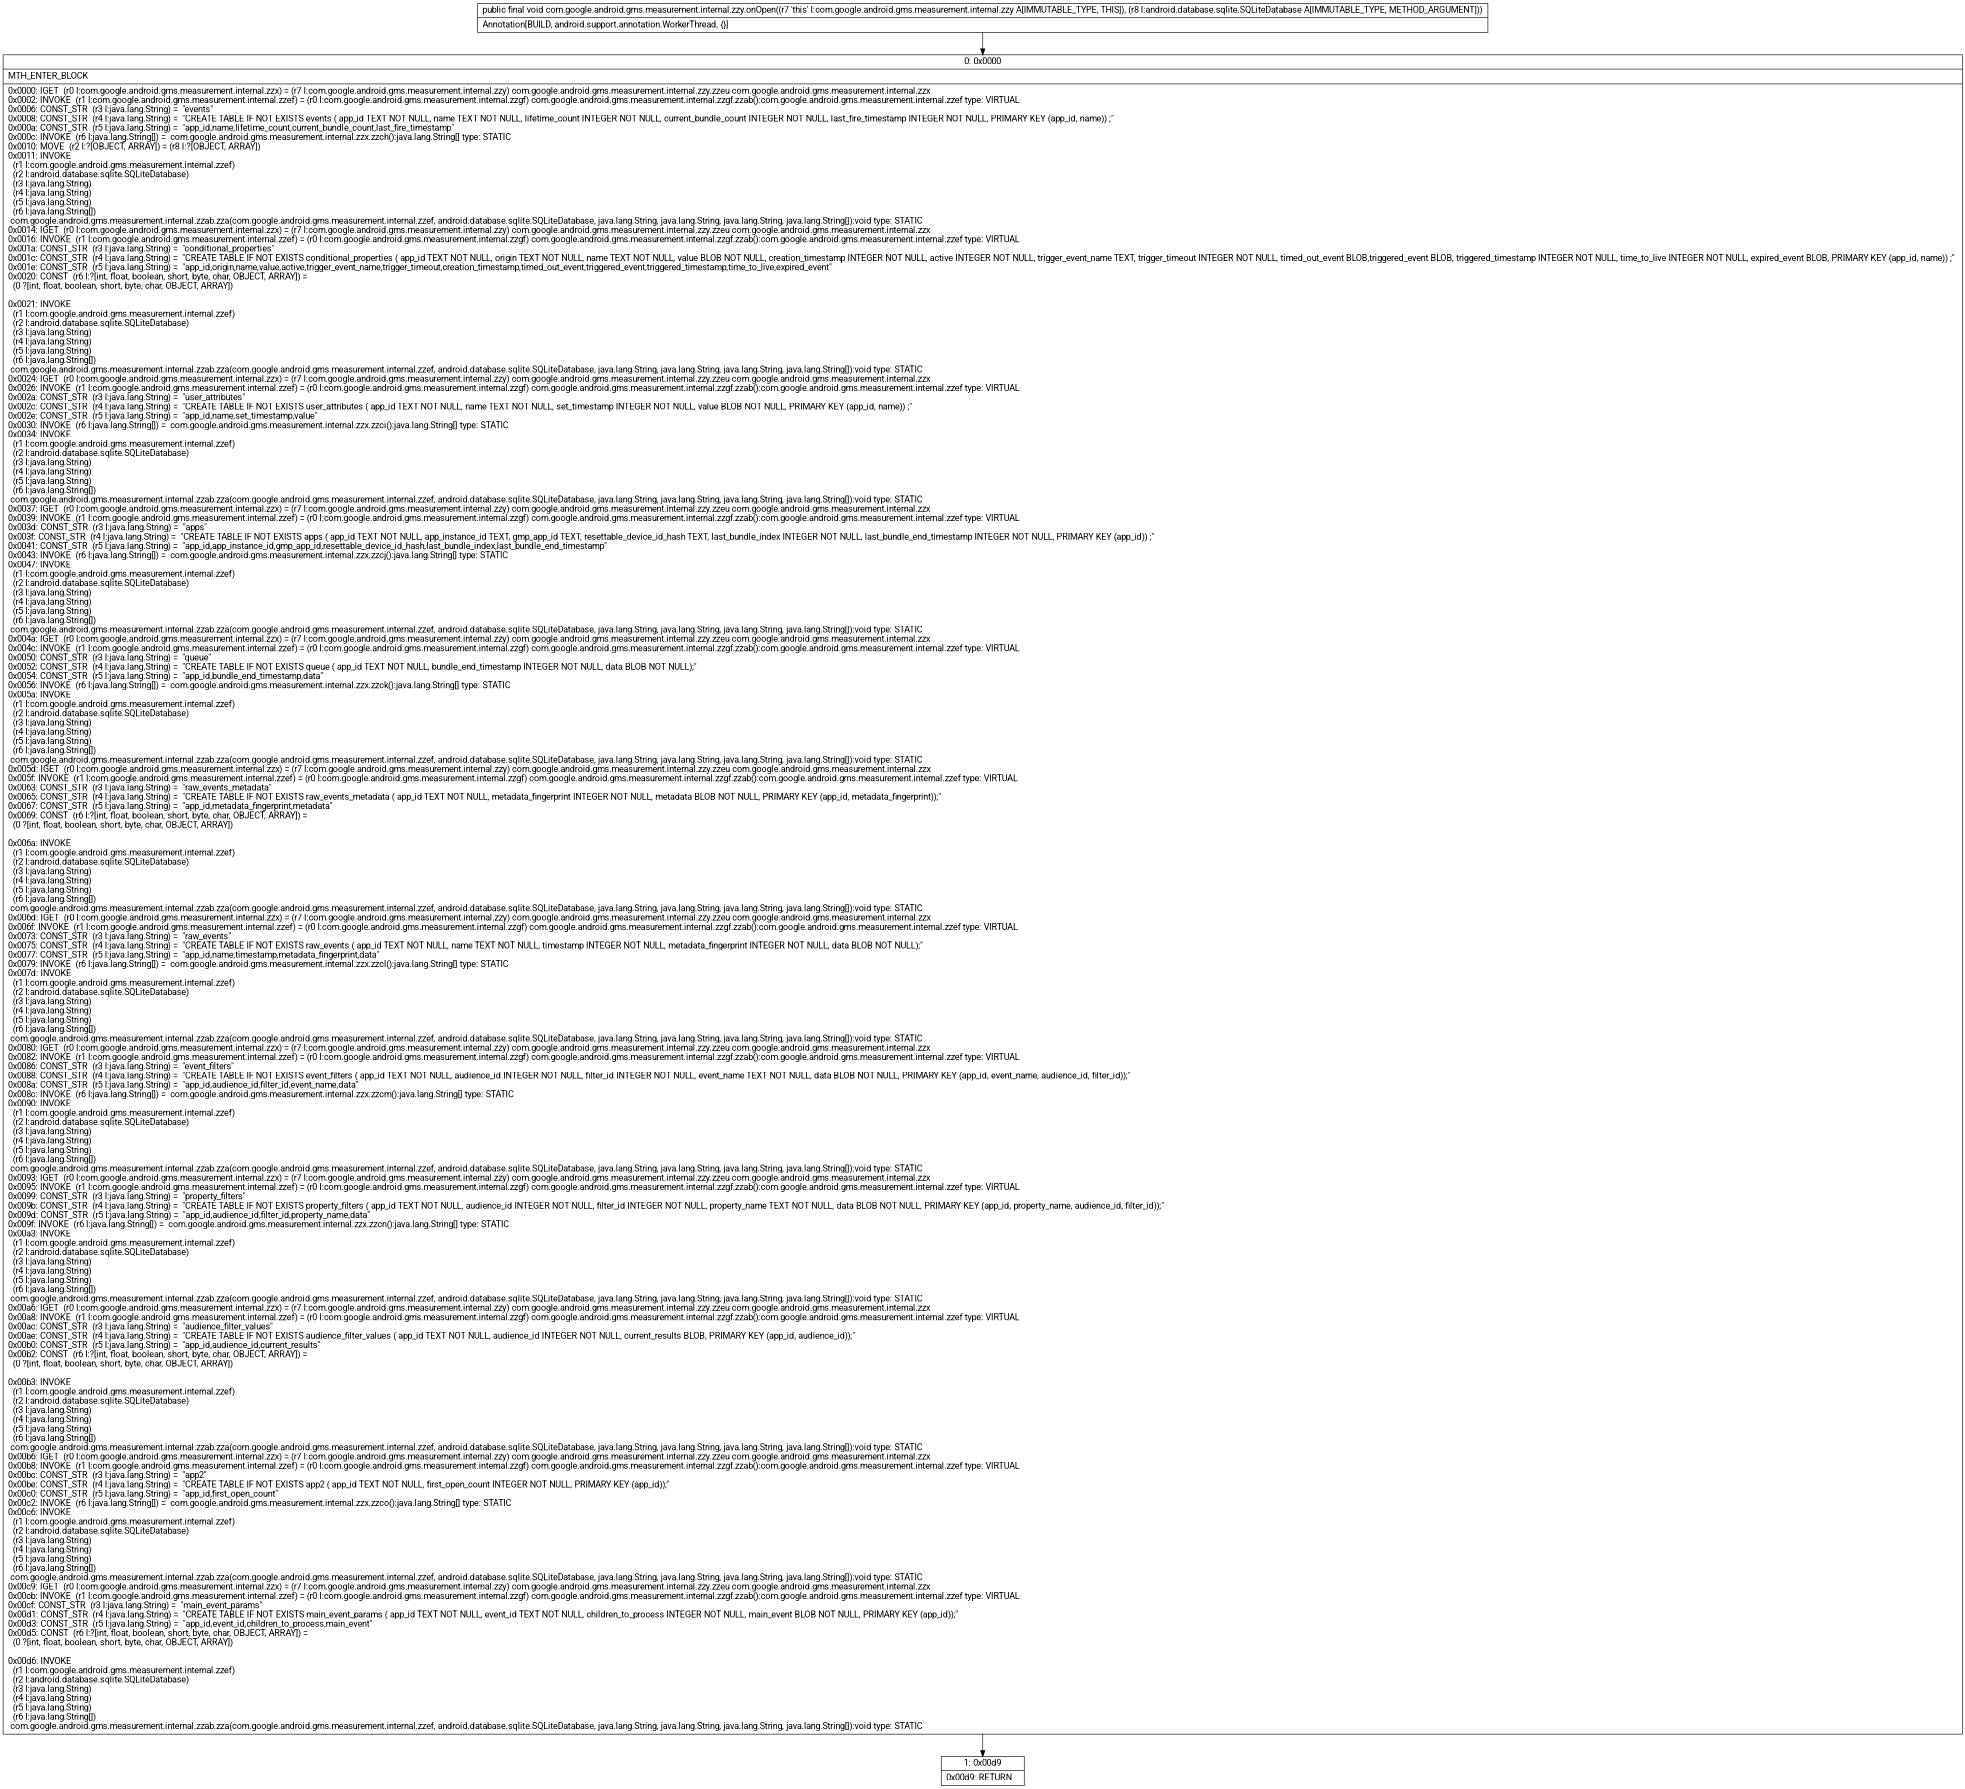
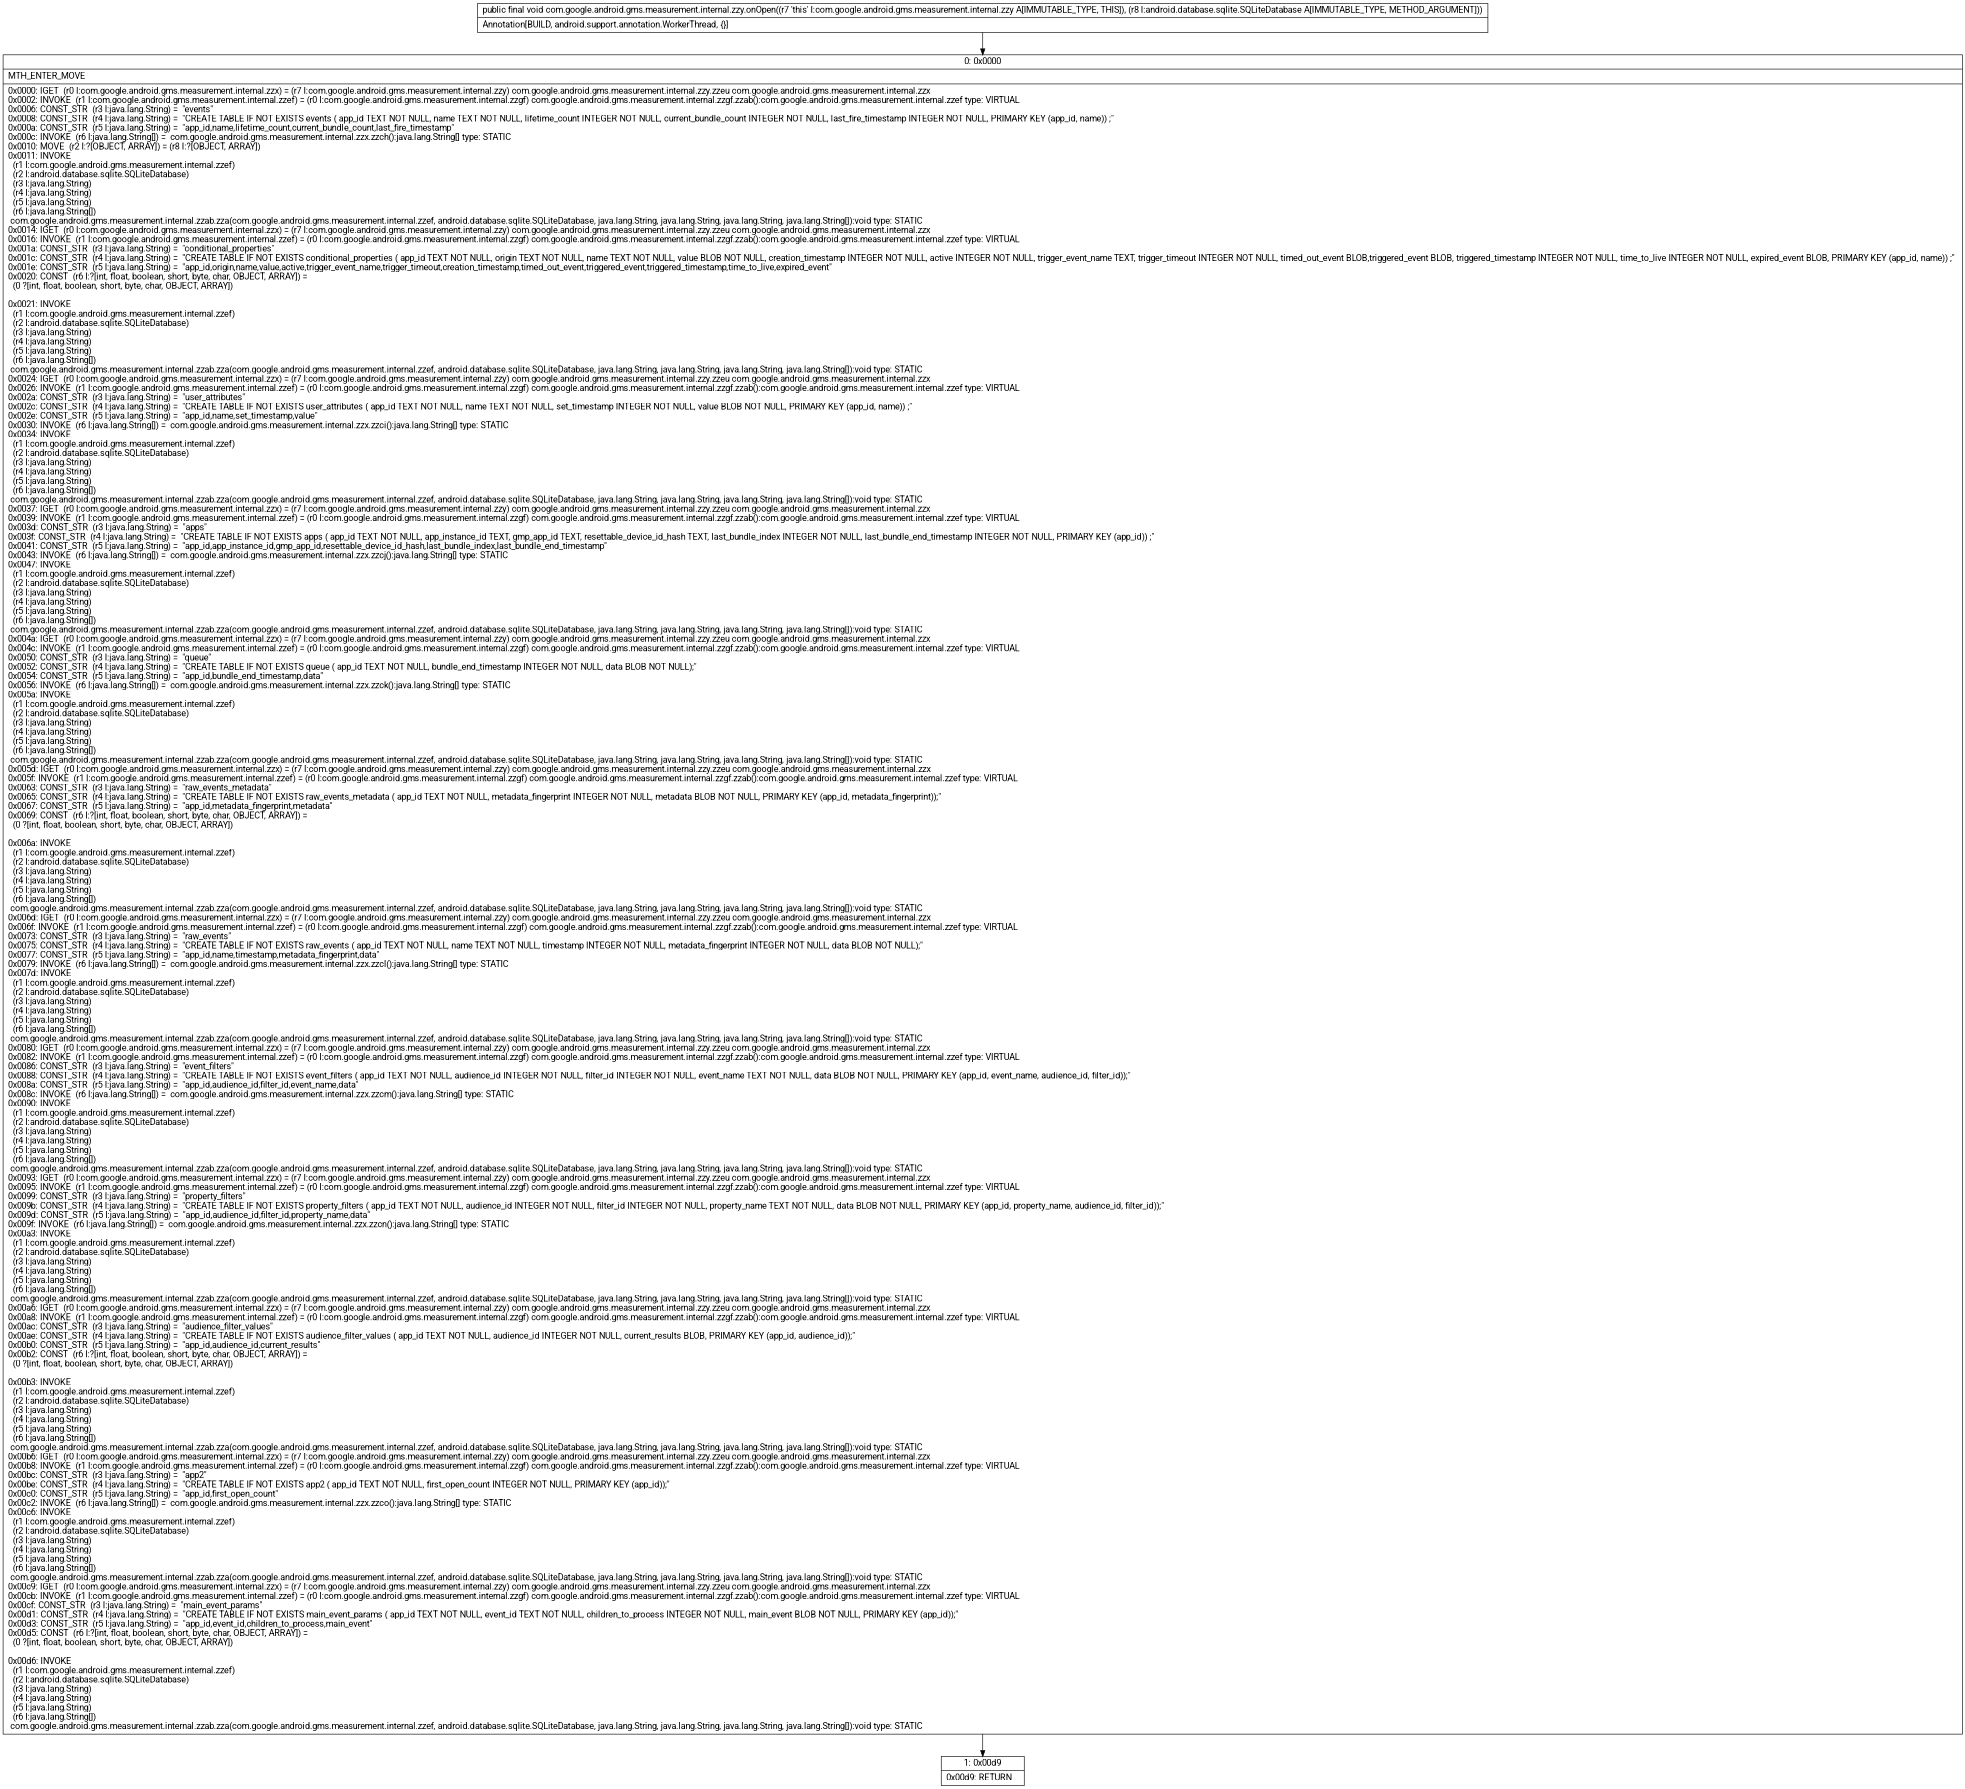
node "0: 0x0000": text "MTH_ENTER_BLOCK" -> "MTH_ENTER_MOVE"
